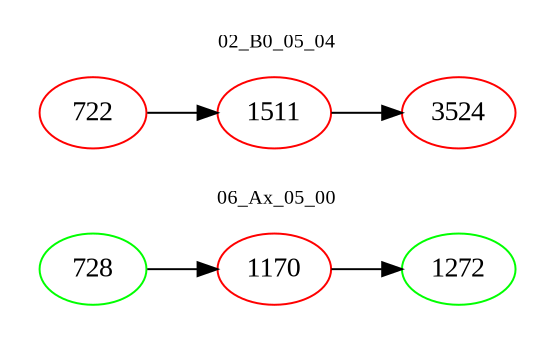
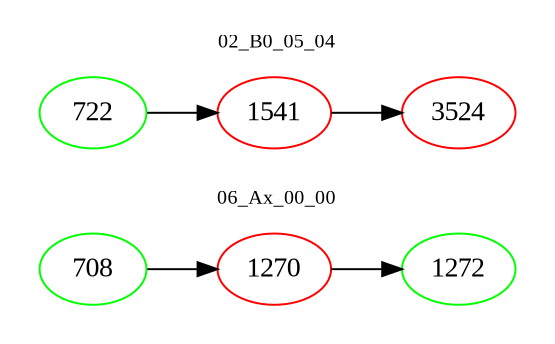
node "722": color red -> green
node "1511": label "1511" -> "1541"
cluster "06_Ax_05_00": label "06_Ax_05_00" -> "06_Ax_00_00"
node "728": label "728" -> "708"
node "1170": label "1170" -> "1270"
